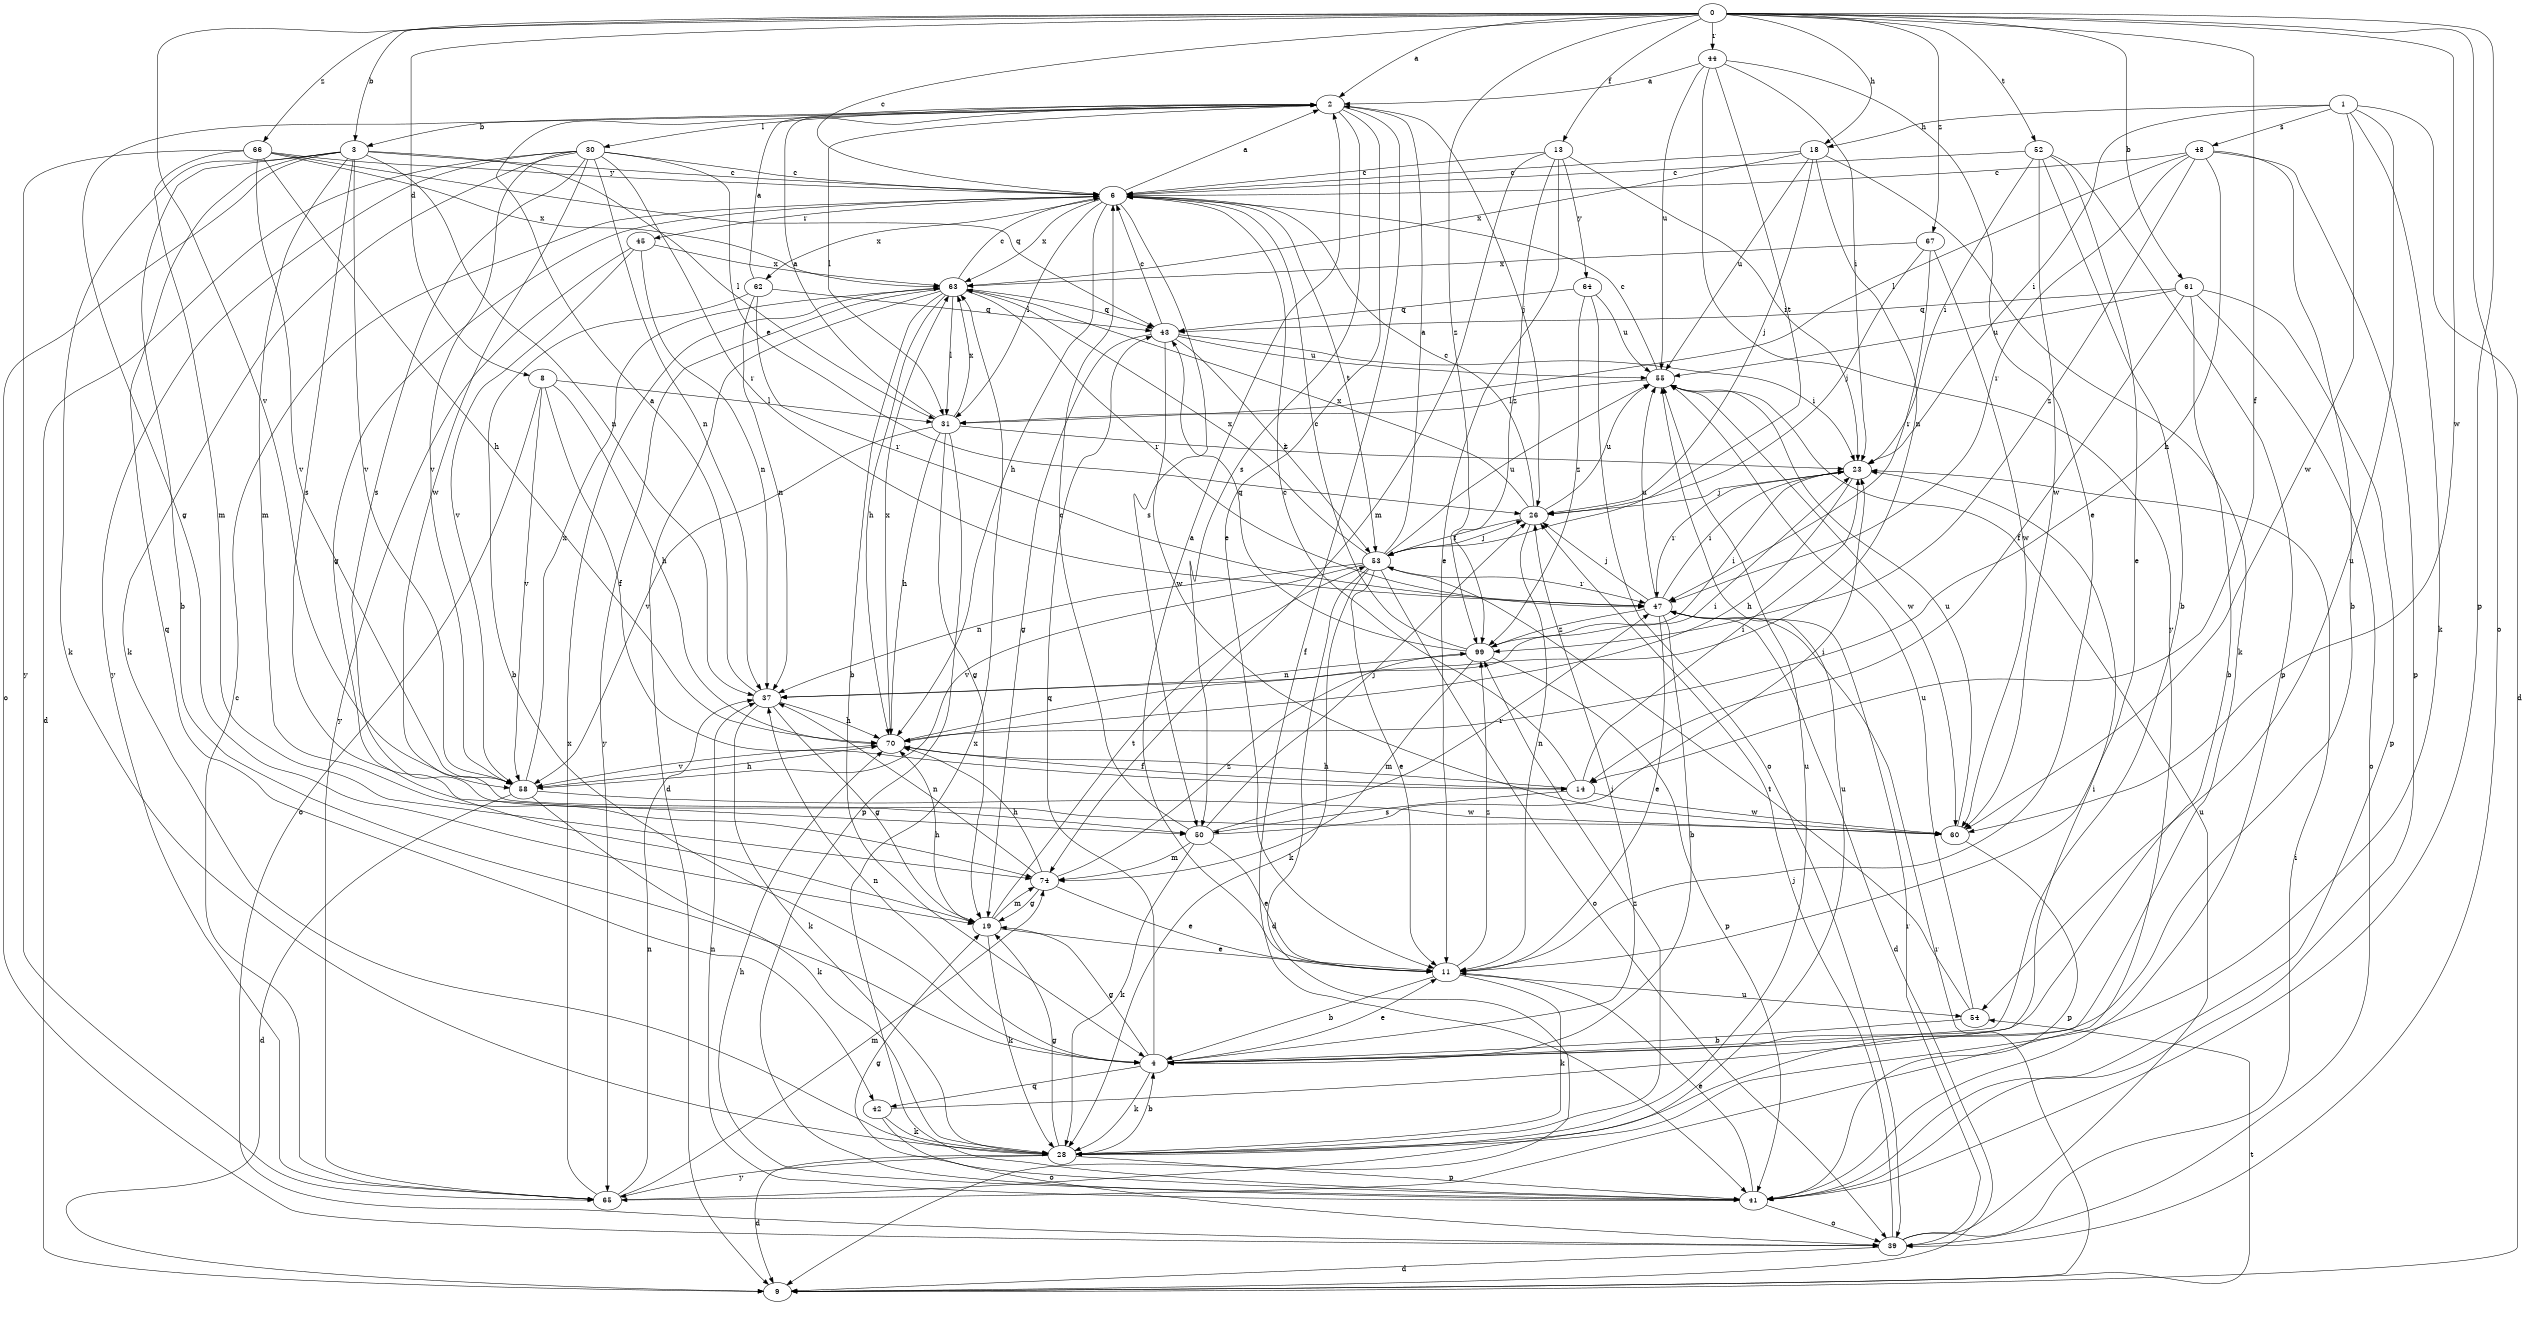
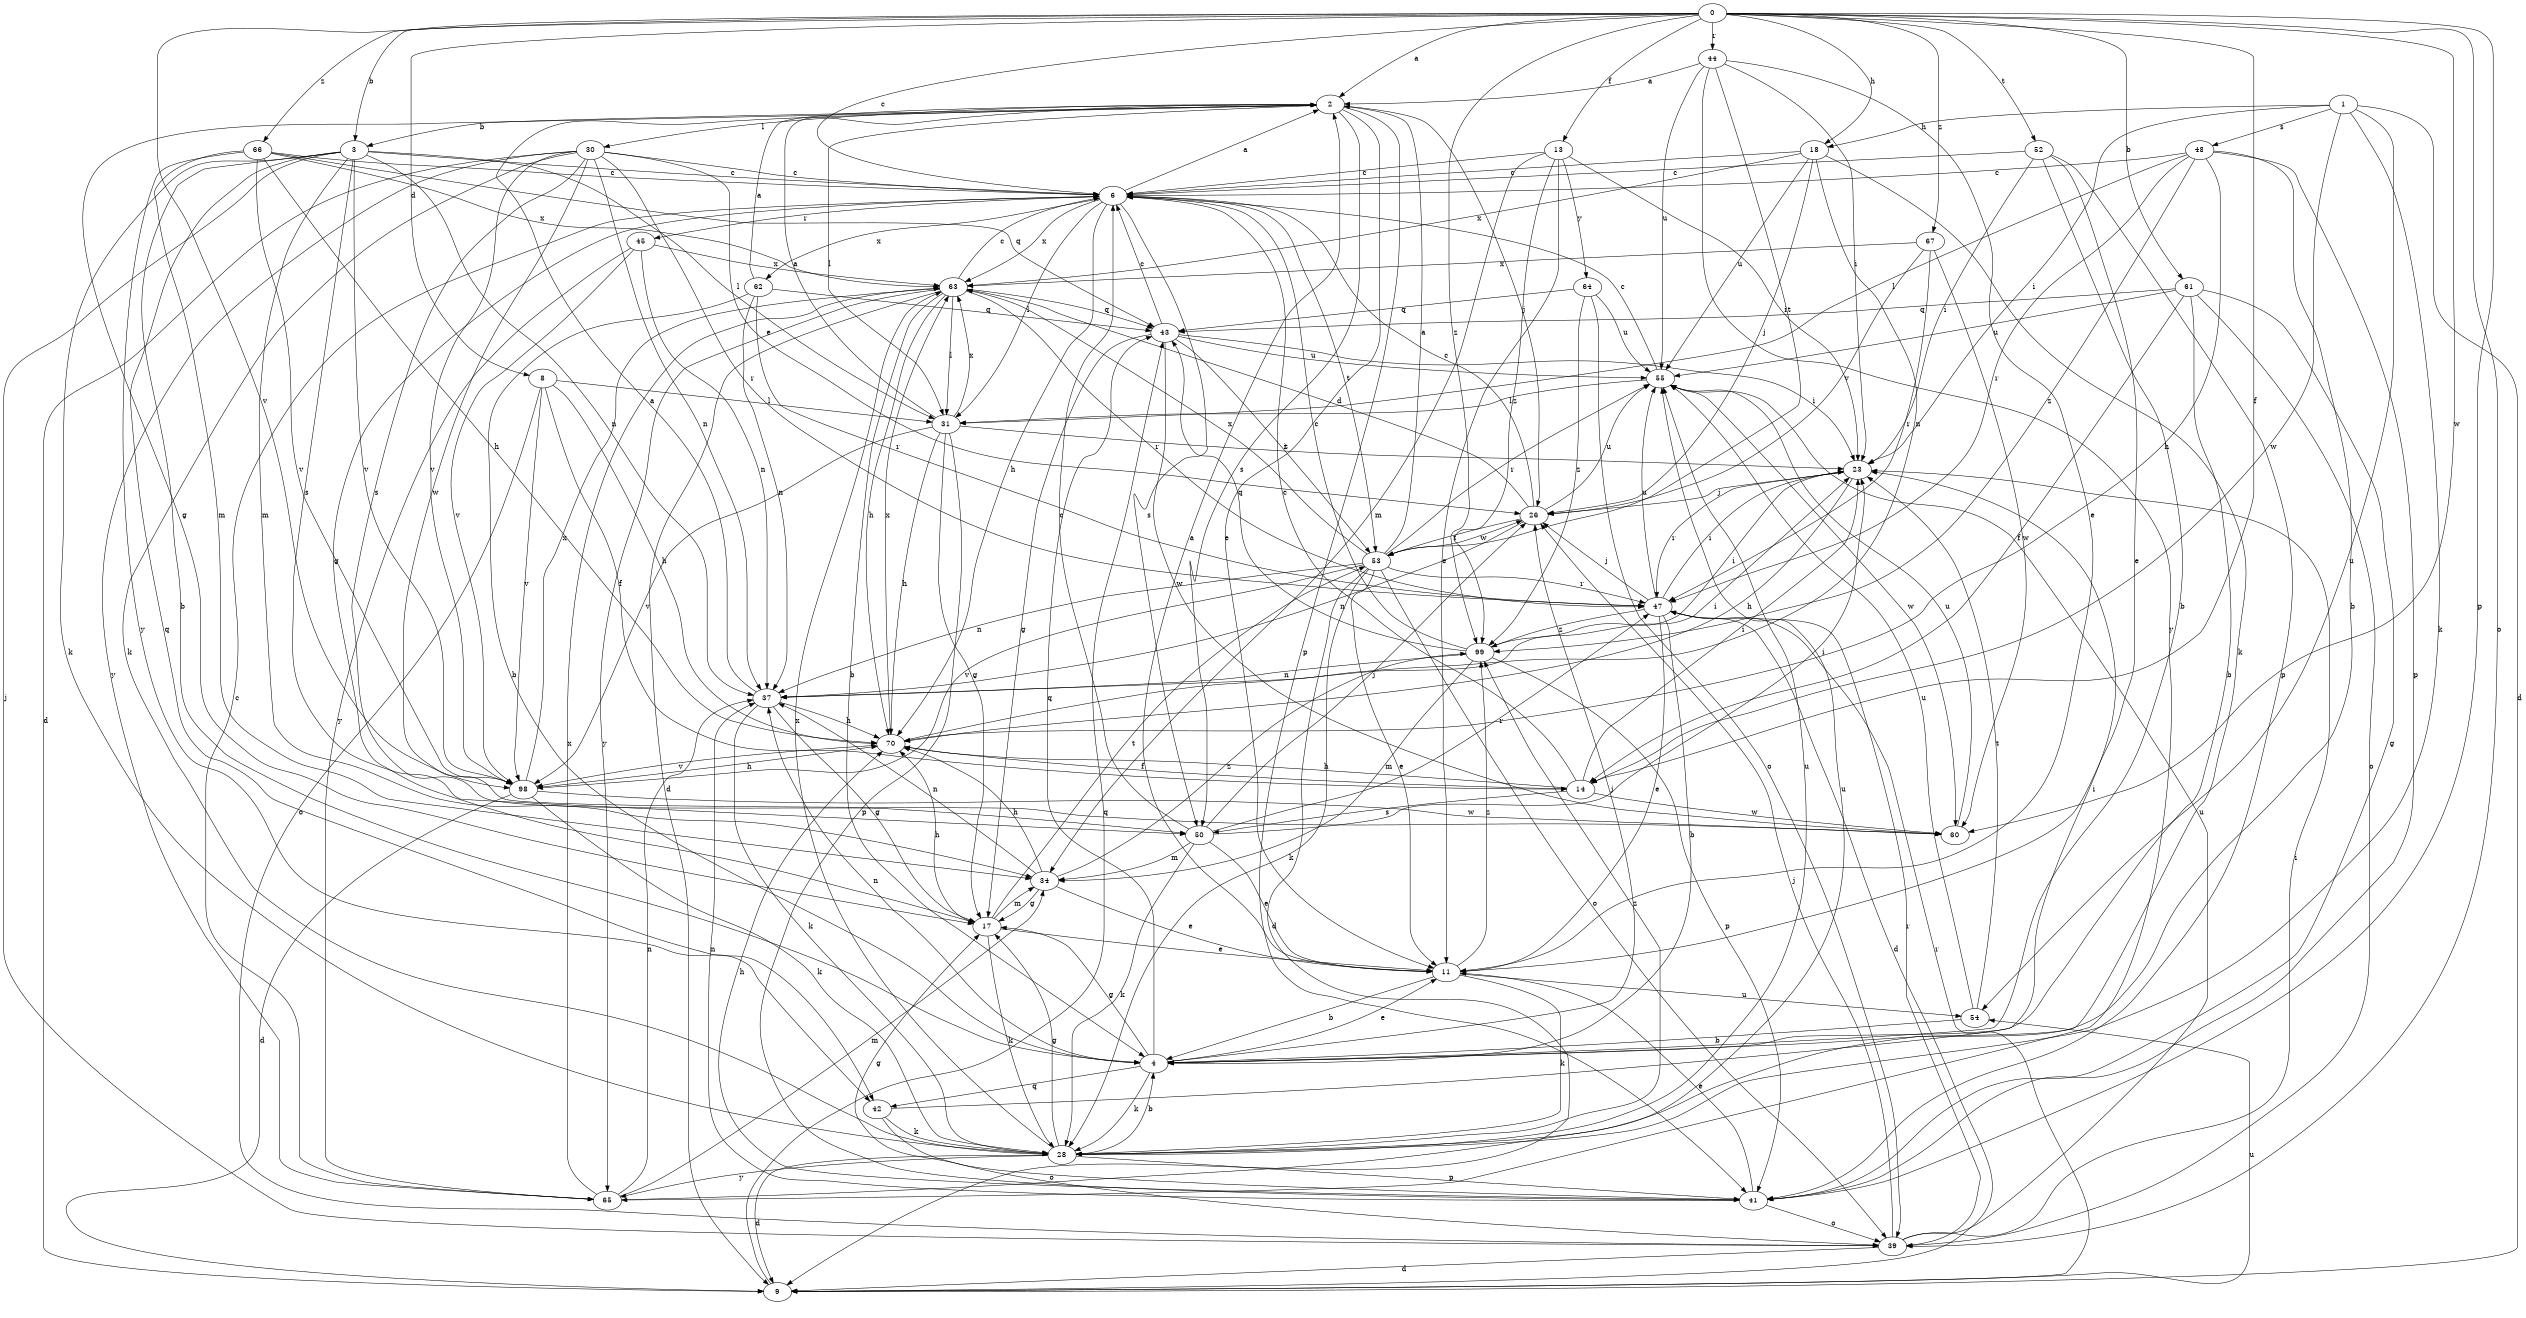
edge "66" -> "6": label "y" -> "c"
edge "67" -> "26": label "j" -> "v"
edge "26" -> "63": label "x" -> "d"
edge "53" -> "55": label "u" -> "r"
edge "52" -> "60": removed, label "w"
edge "53" -> "26": label "j" -> "w"
edge "1" -> "60": now "1" -> "14"
edge "2" -> "41": label "f" -> "p"
edge "3" -> "39": label "o" -> "j"
edge "61" -> "41": label "p" -> "g"
edge "54" -> "53": now "54" -> "23"
edge "26" -> "11": now "26" -> "37"
edge "66" -> "65": now "66" -> "42"
node "58": label "58" -> "98"
node "74": label "74" -> "34"
edge "9" -> "43": added, label "q"
node "19": label "19" -> "17"
edge "60" -> "41": removed, label "p"
edge "41" -> "63": now "28" -> "63"
edge "9" -> "54": label "t" -> "u"
